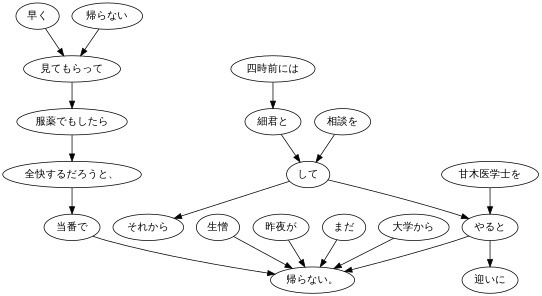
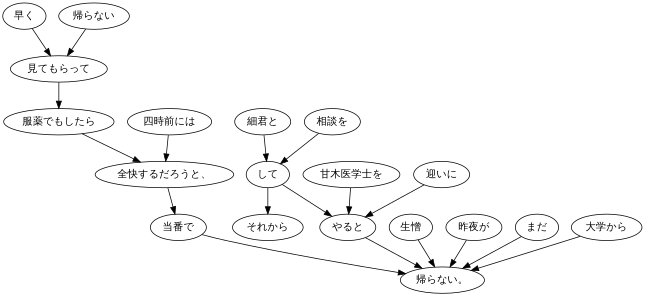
edge "四時前には" -> "細君と": now "四時前には" -> "全快するだろうと、"
edge "やると" -> "迎いに": reversed
